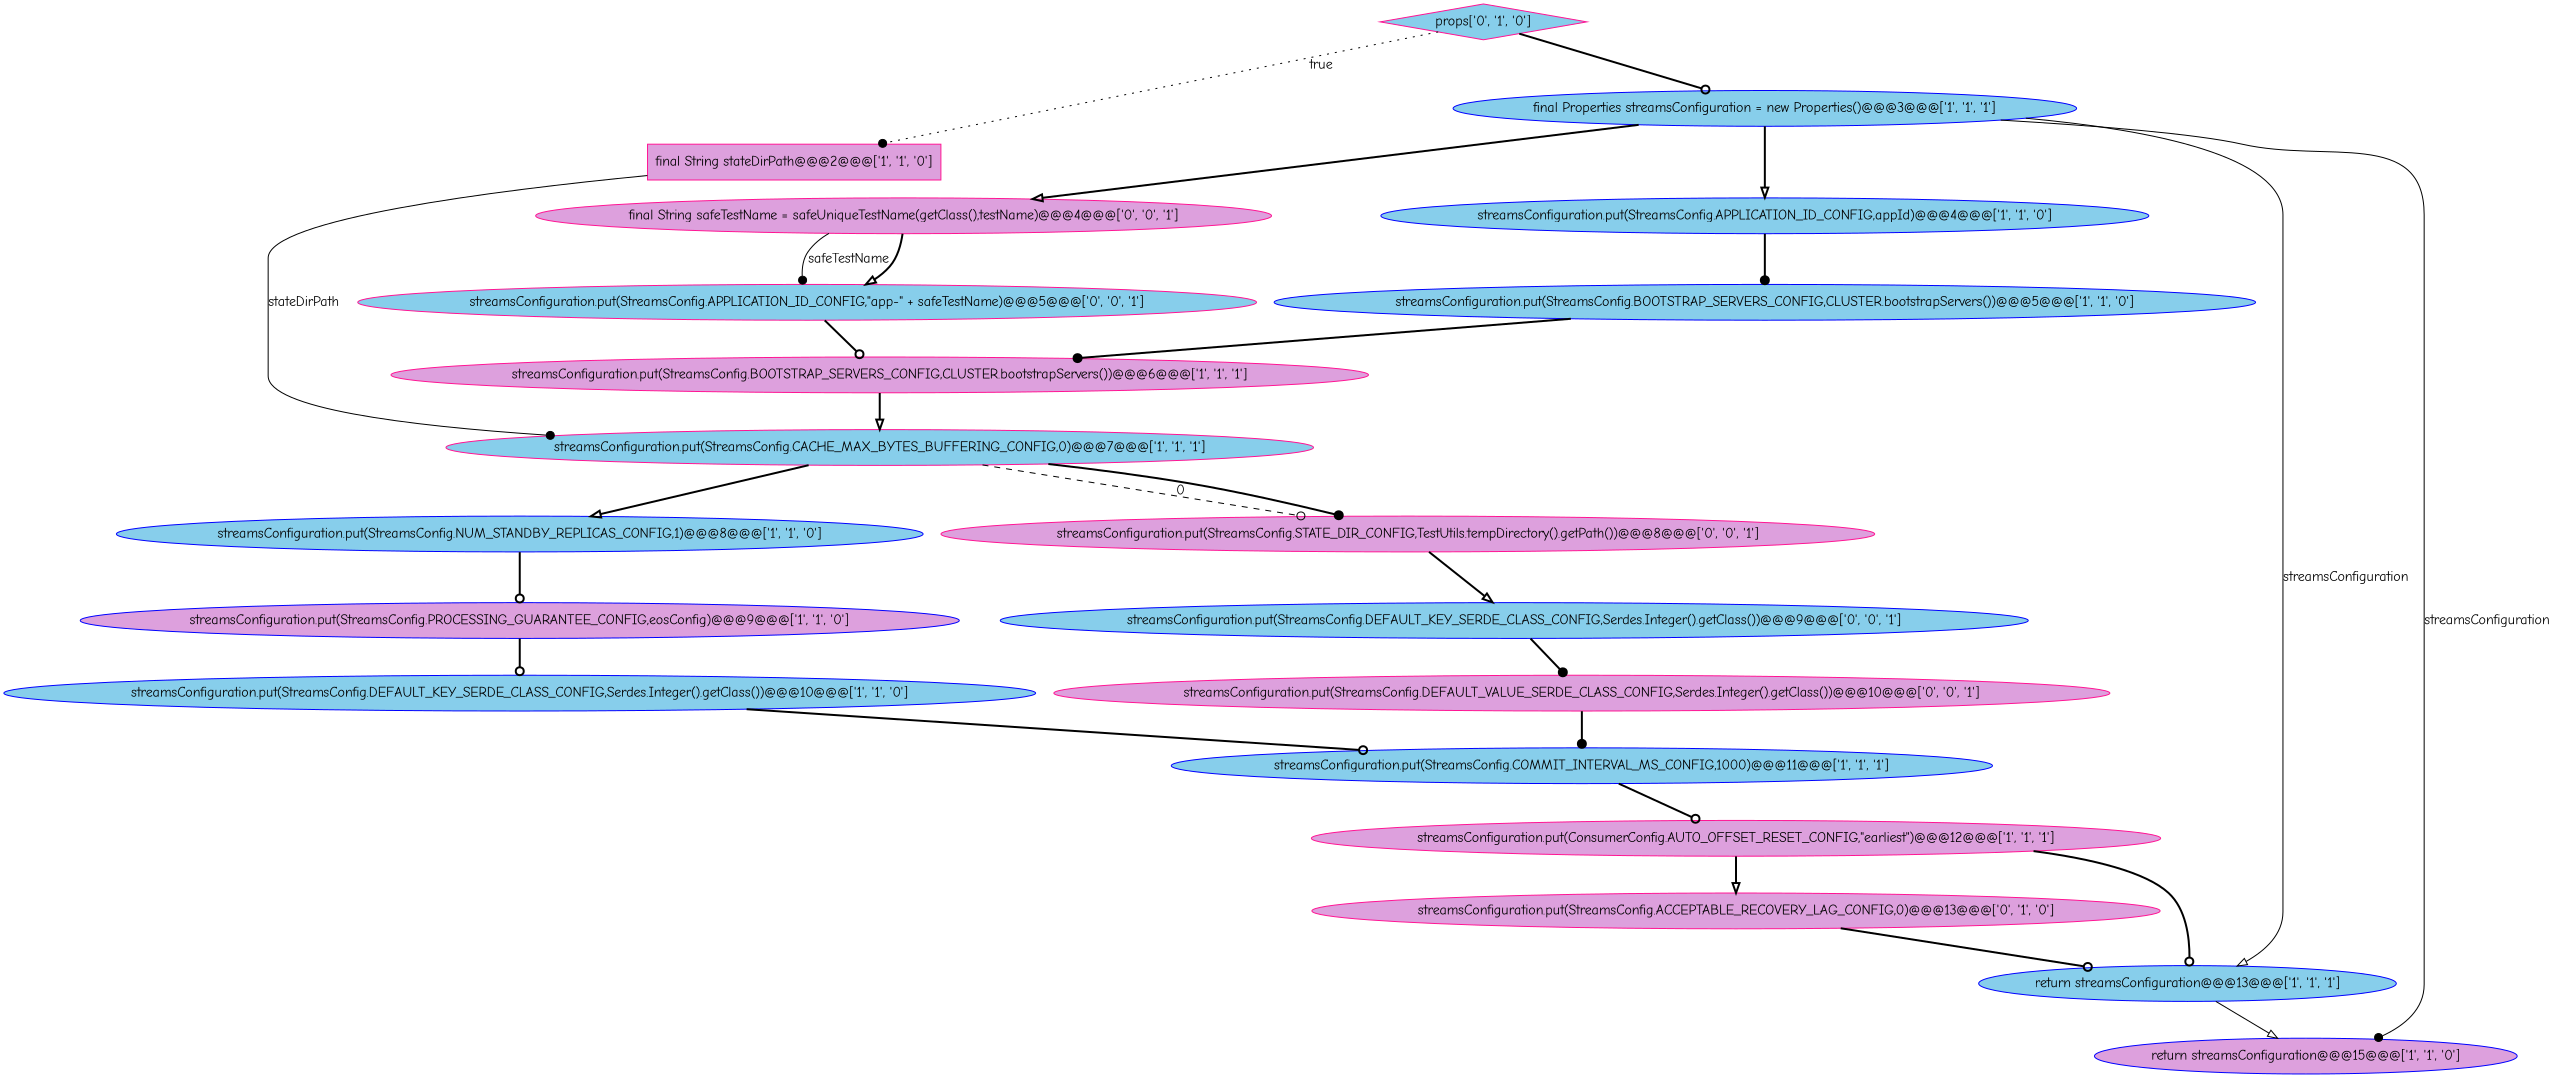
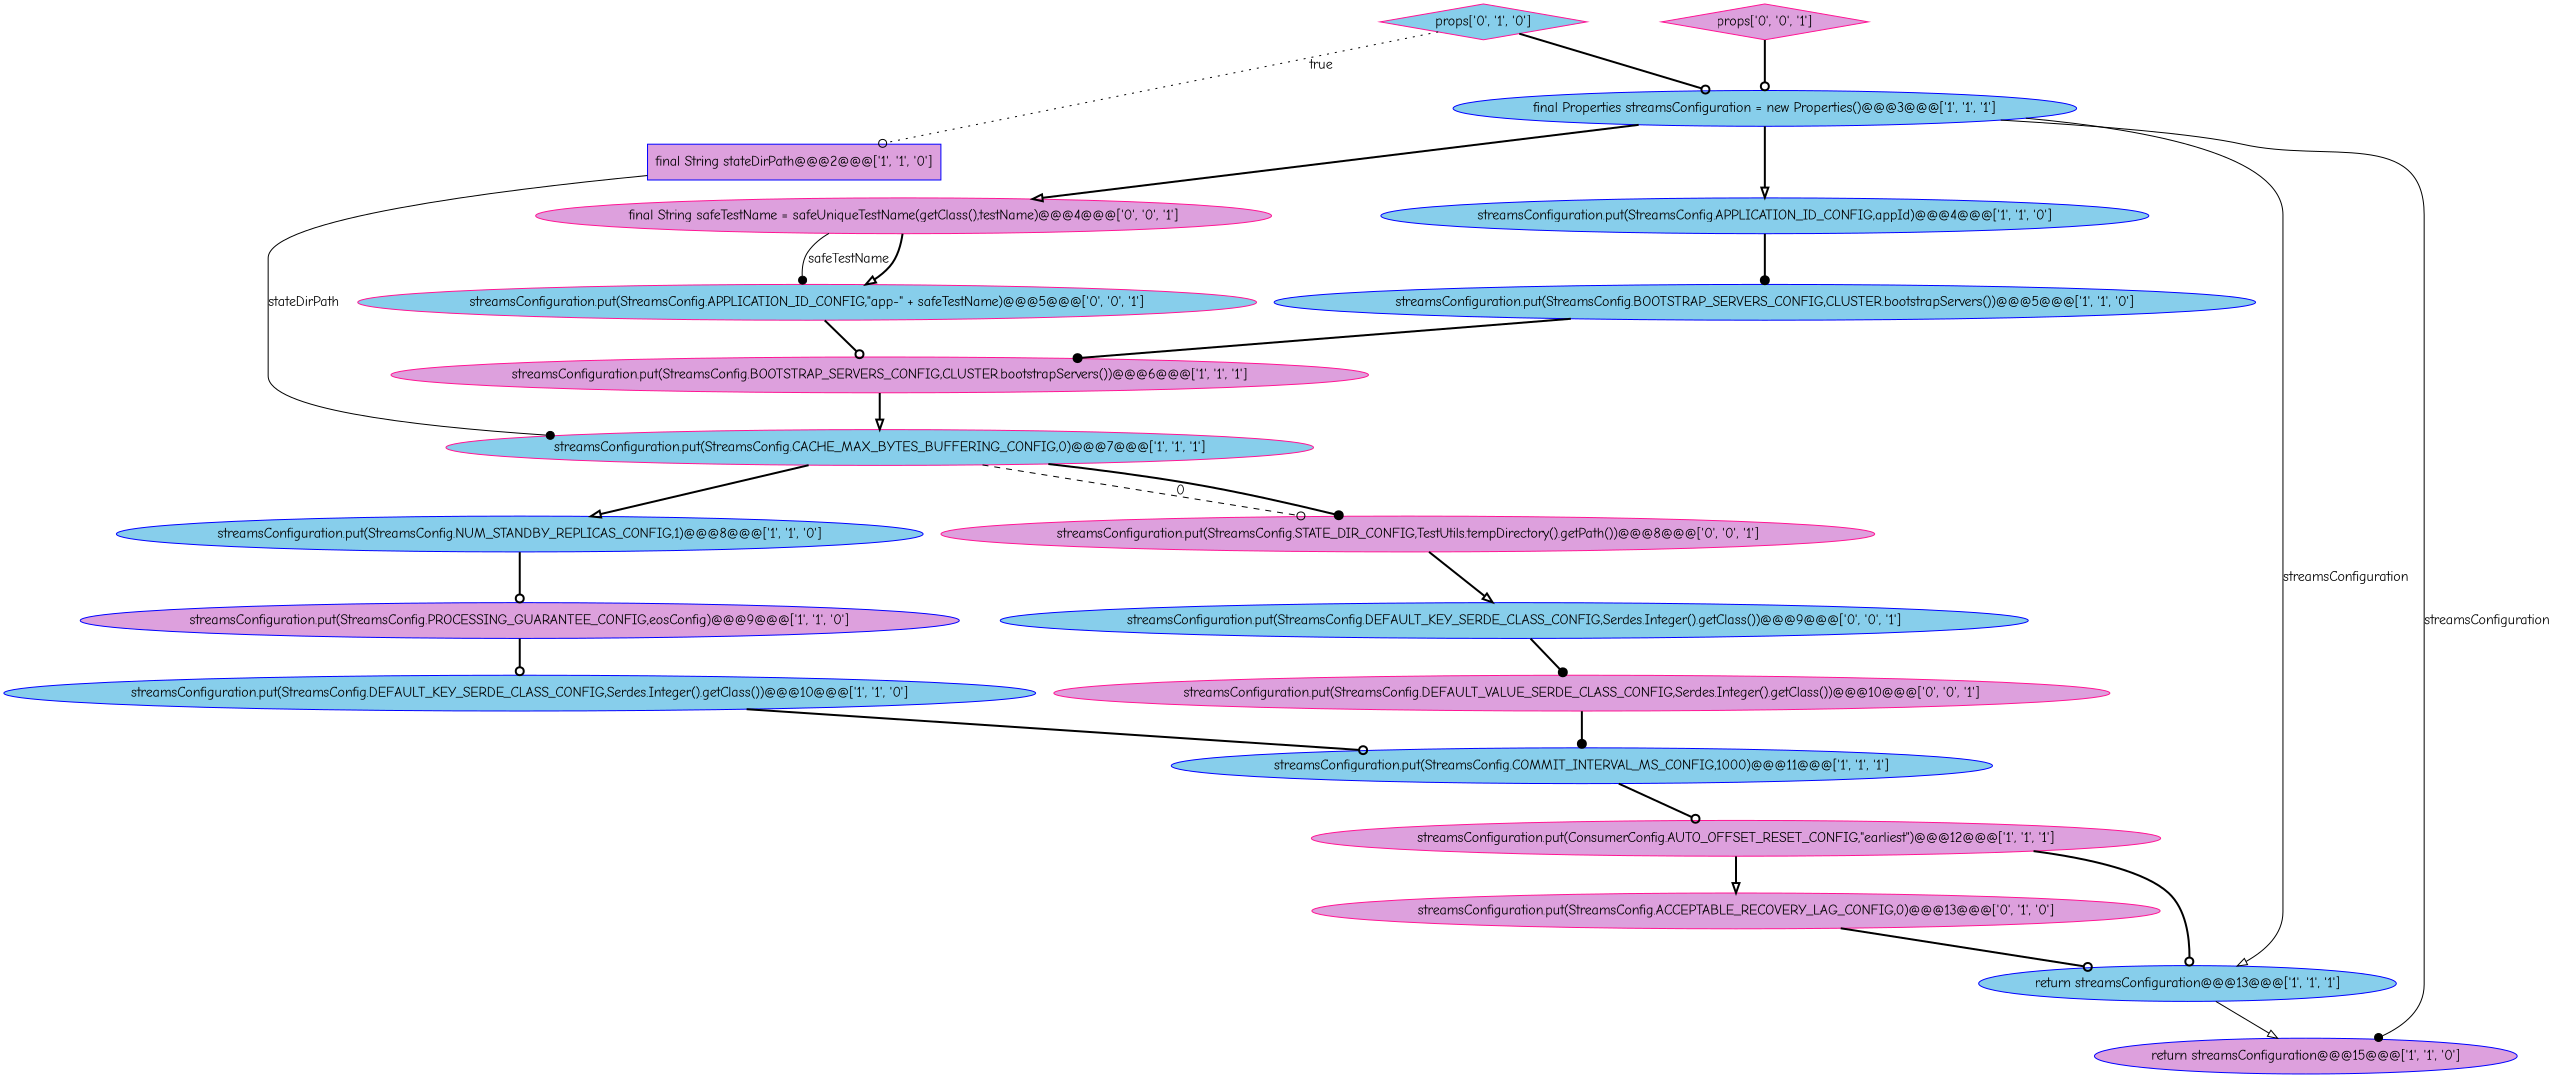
node "props['0', '0', '1']": added
edge "props['0', '1', '0']" -> "final String stateDirPath@@@2@@@['1', '1', '0']": arrowhead dot -> odot
node "final String stateDirPath@@@2@@@['1', '1', '0']": color deeppink -> blue
